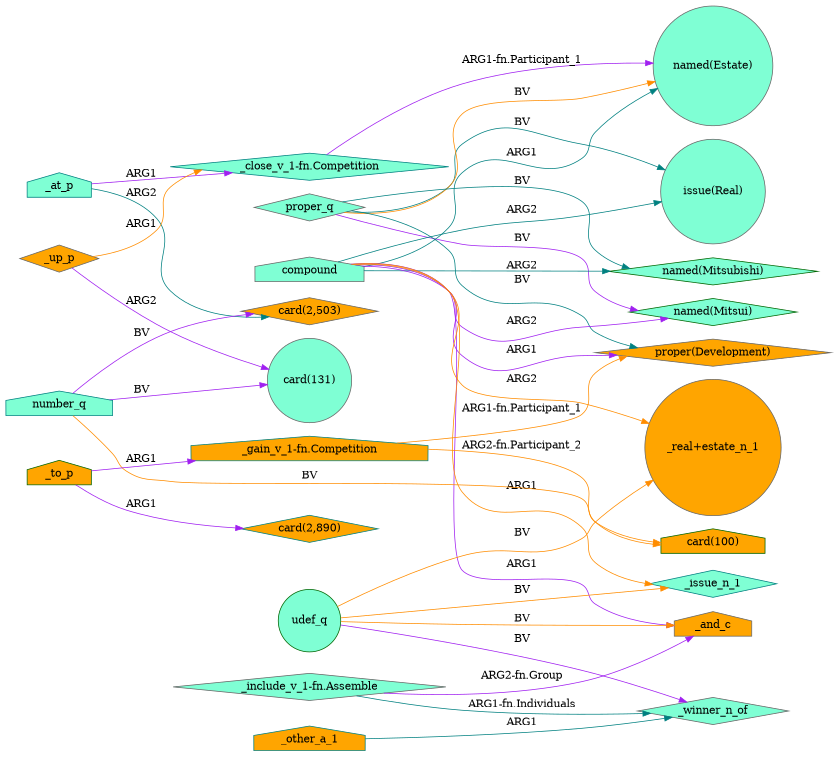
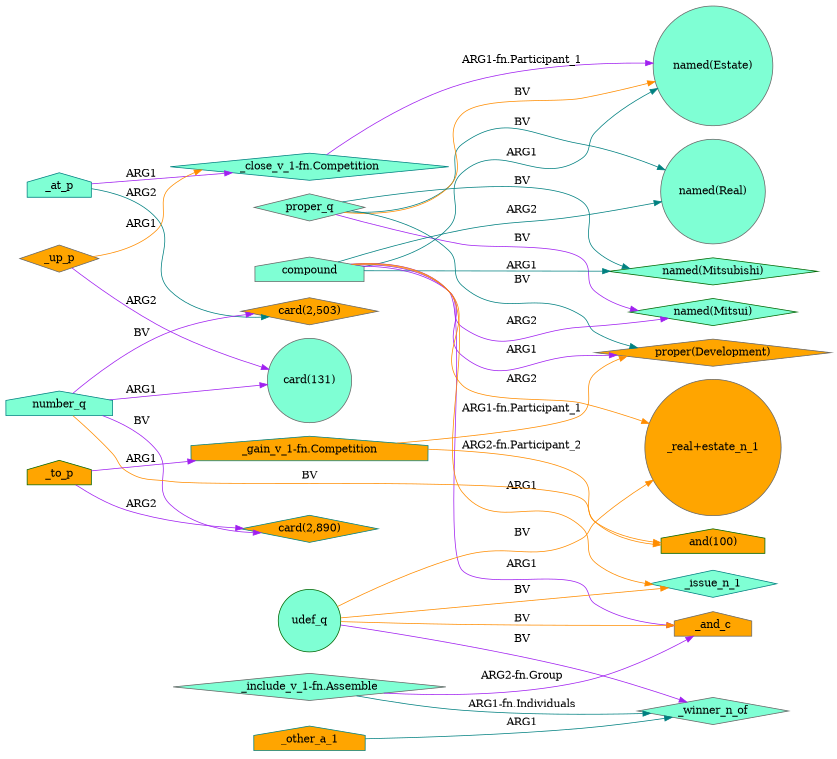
node "issue(Real)": label "issue(Real)" -> "named(Real)"
edge "compound" -> "named(Mitsubishi)": label "ARG2" -> "ARG1"
edge "number_q" -> "card(131)": label "BV" -> "ARG1"
edge "number_q" -> "card(2,890)": added, label "BV"
edge "_to_p" -> "card(2,890)": label "ARG1" -> "ARG2"
node "card(100)": label "card(100)" -> "and(100)"
